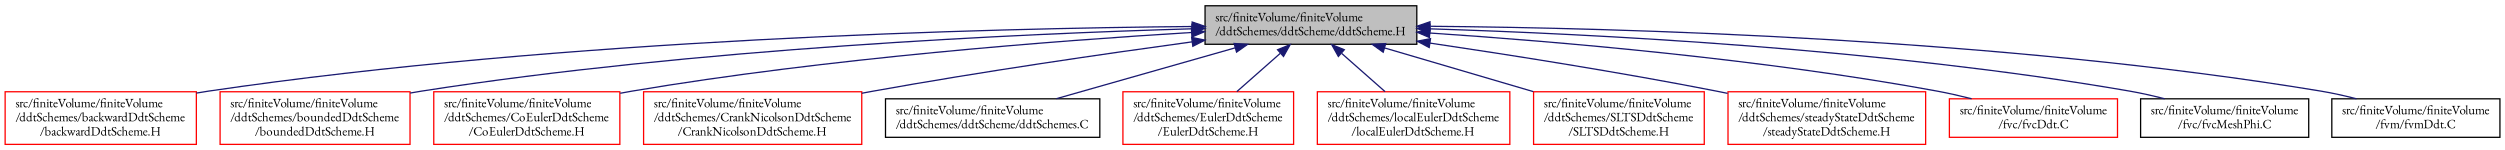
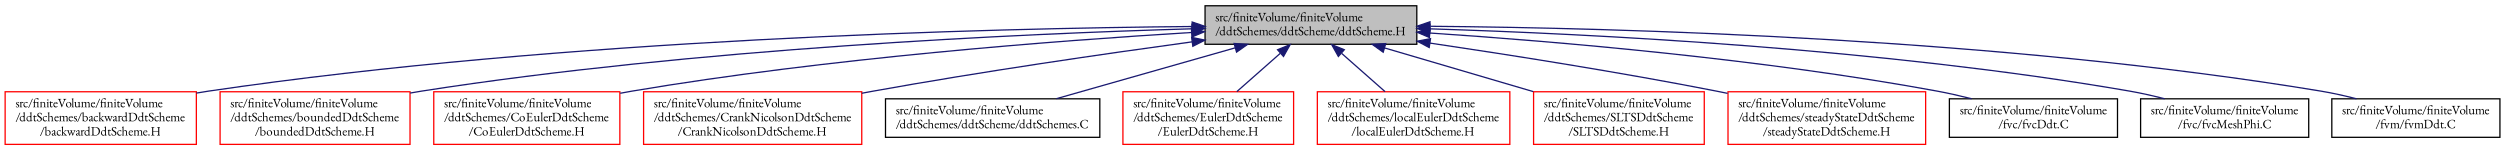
node "src/finiteVolume/finiteVolume /fvc/fvcDdt.C": color red -> black
